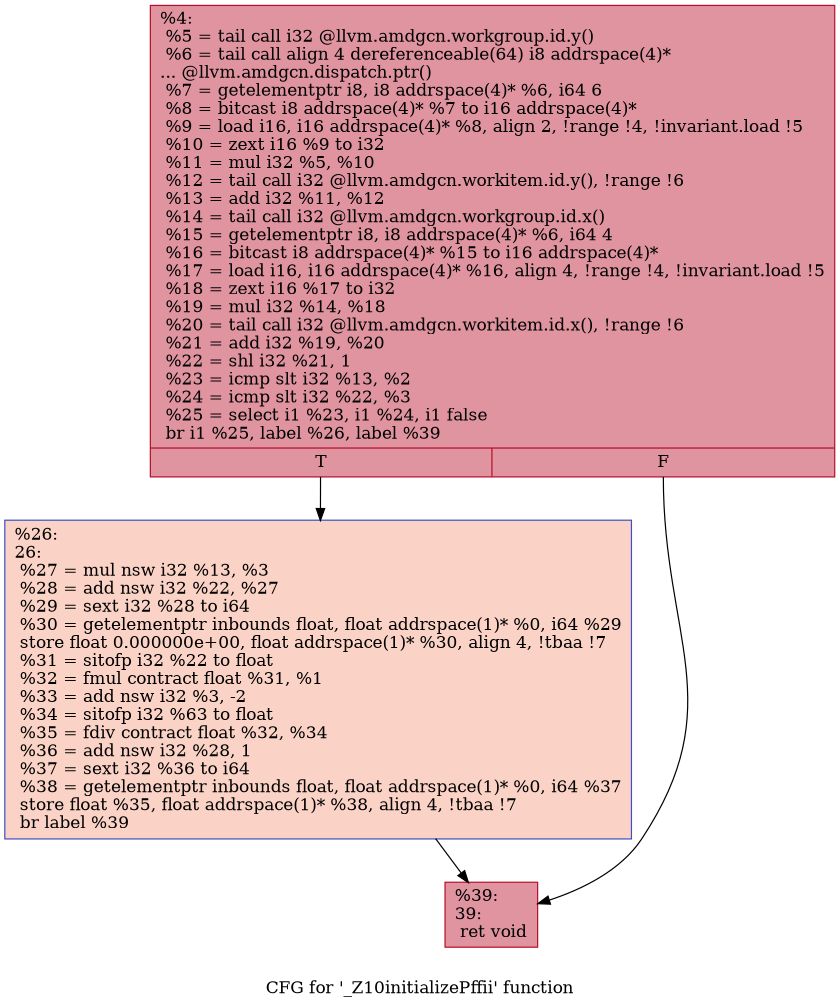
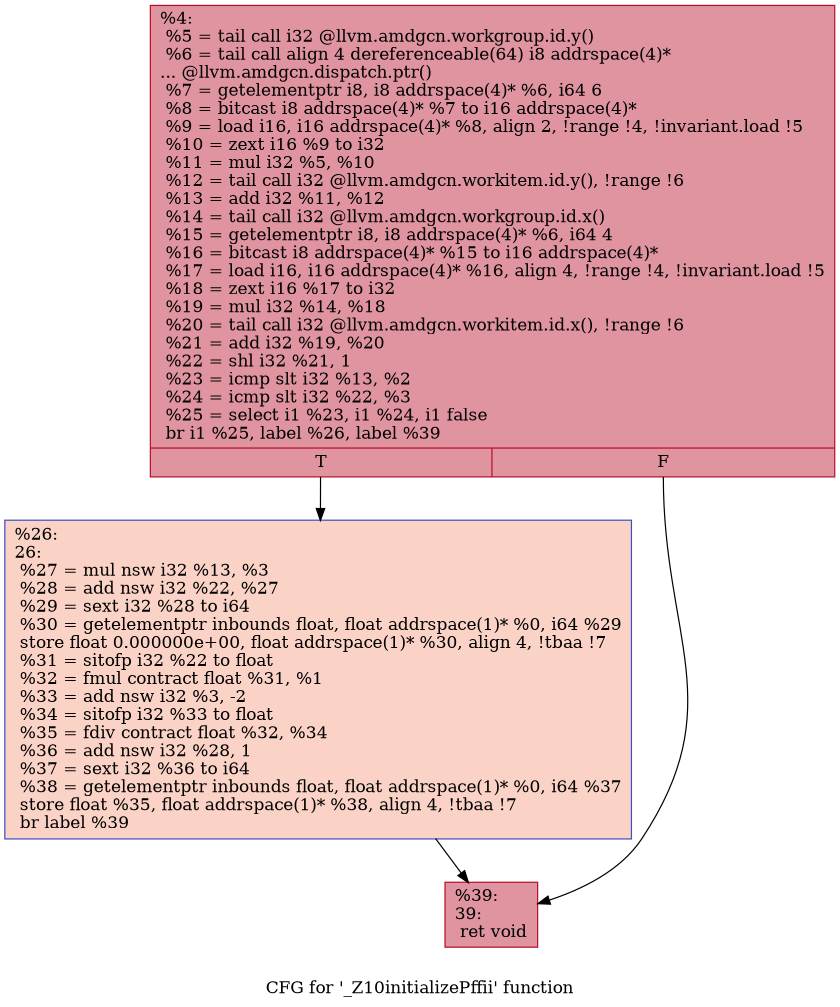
node "%26:": text "%34 = sitofp i32 %63 to float" -> "%34 = sitofp i32 %33 to float"
